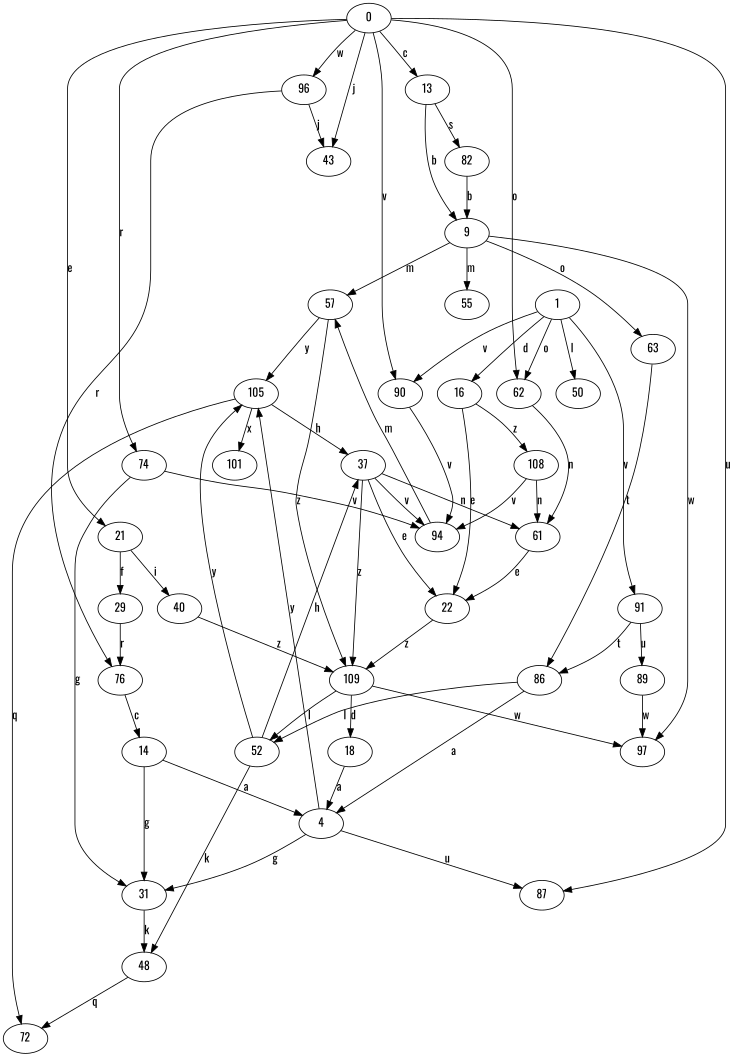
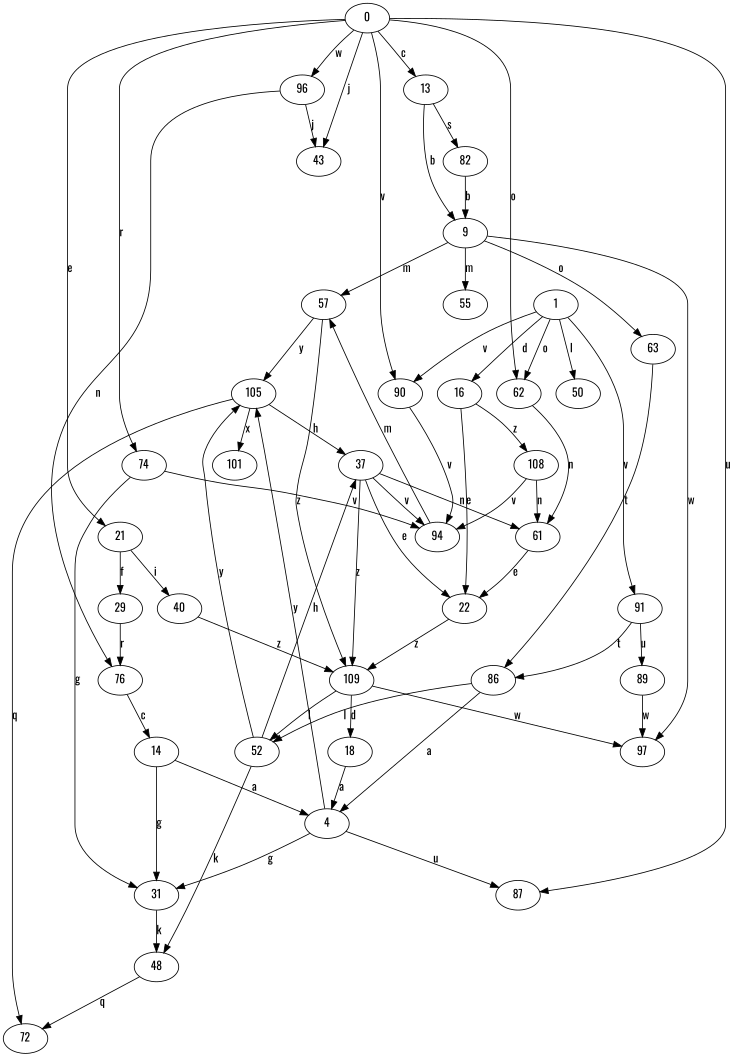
edge "96" -> "76": label "r" -> "n"
